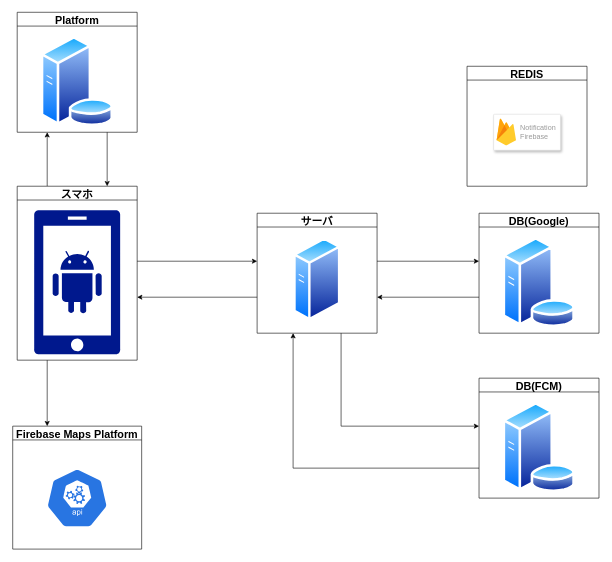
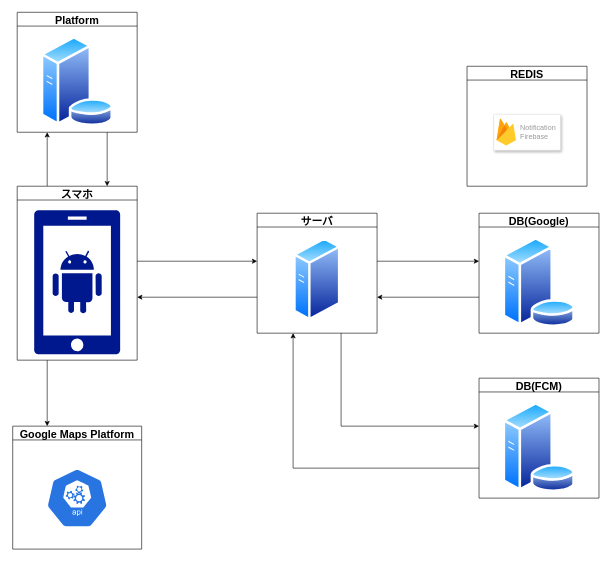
node "Firebase Maps Platform": label "Firebase Maps Platform" -> "Google Maps Platform"
